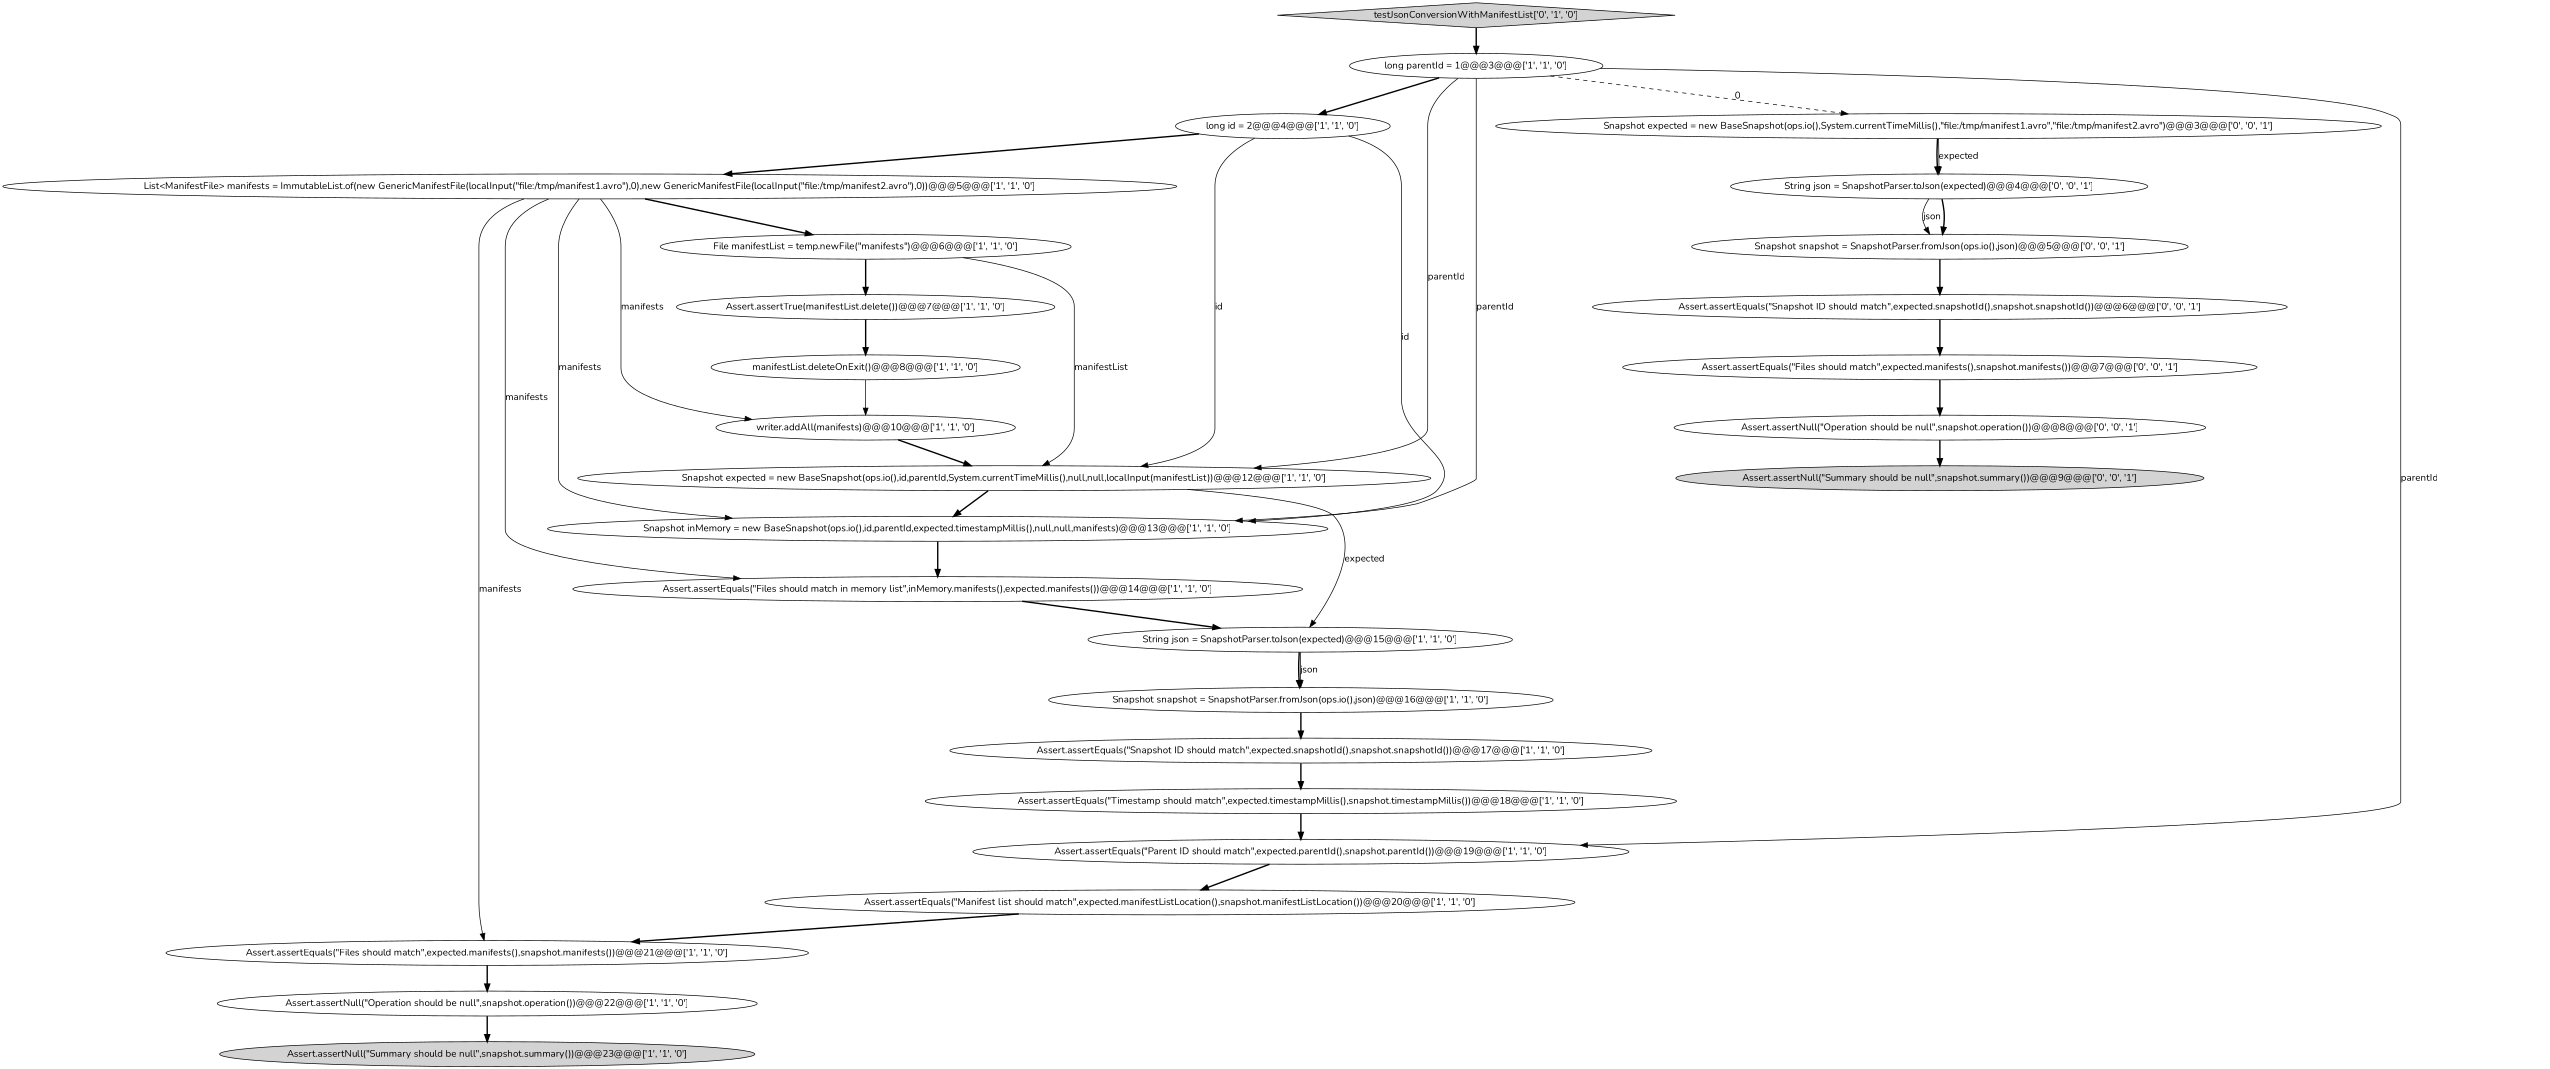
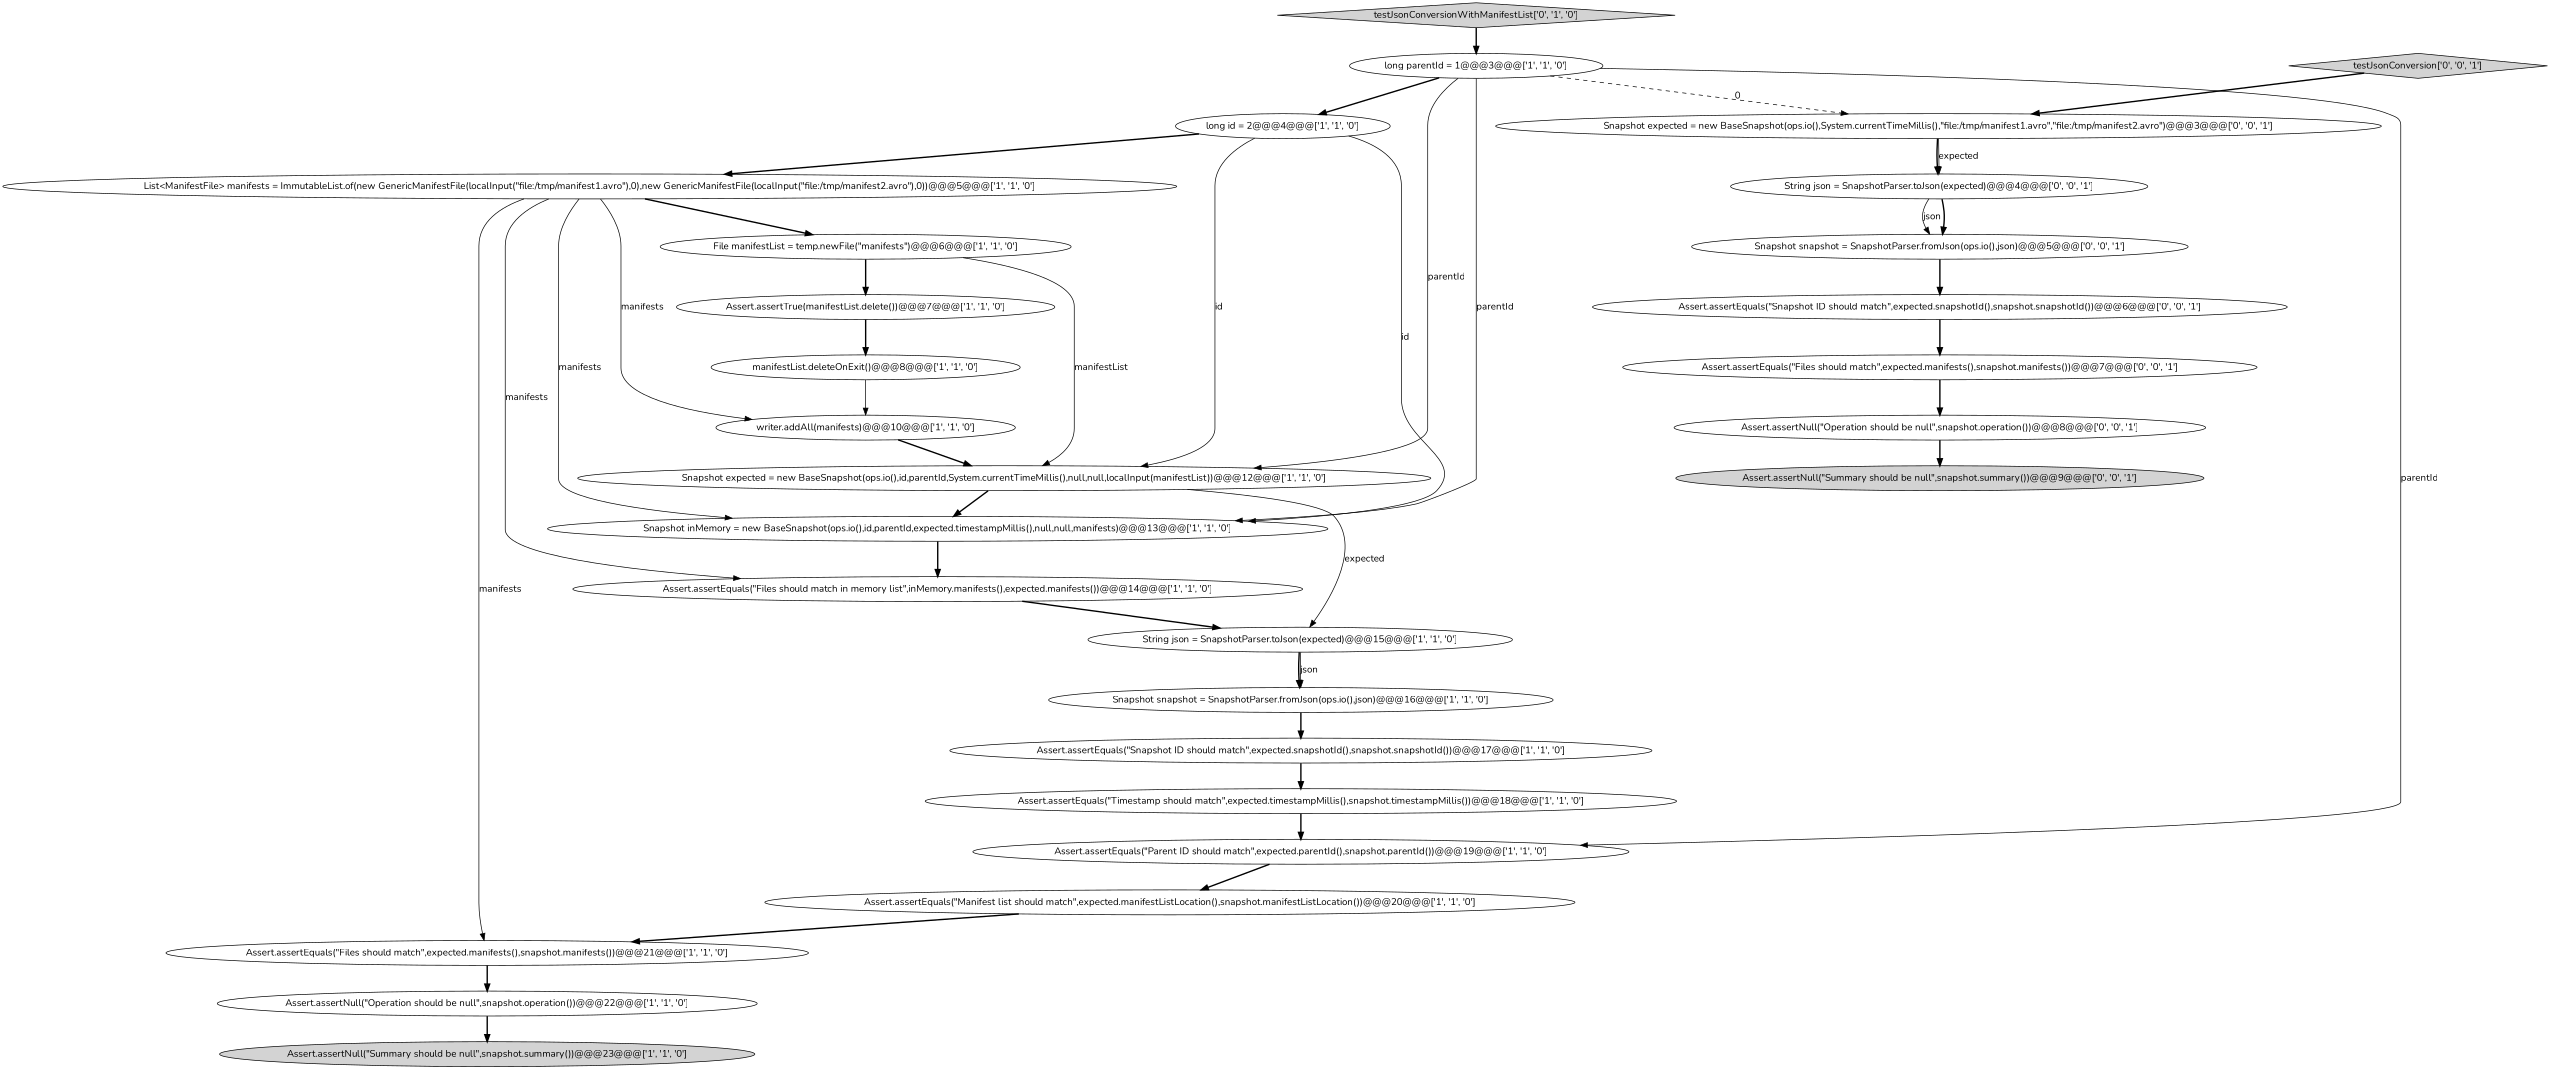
node "testJsonConversion['0', '0', '1']": added
